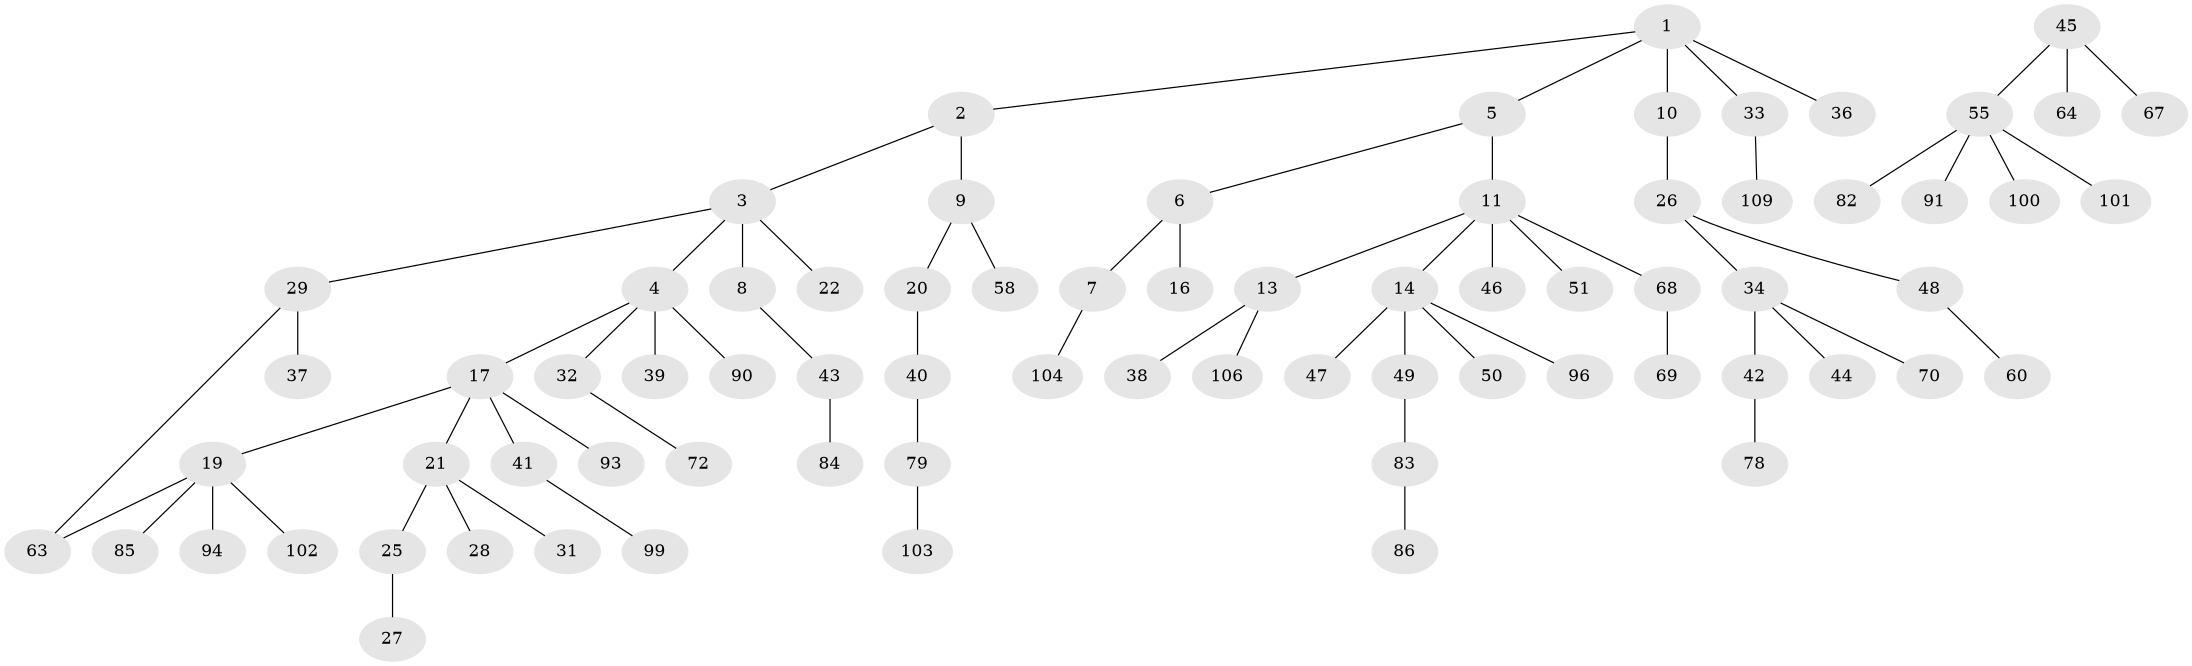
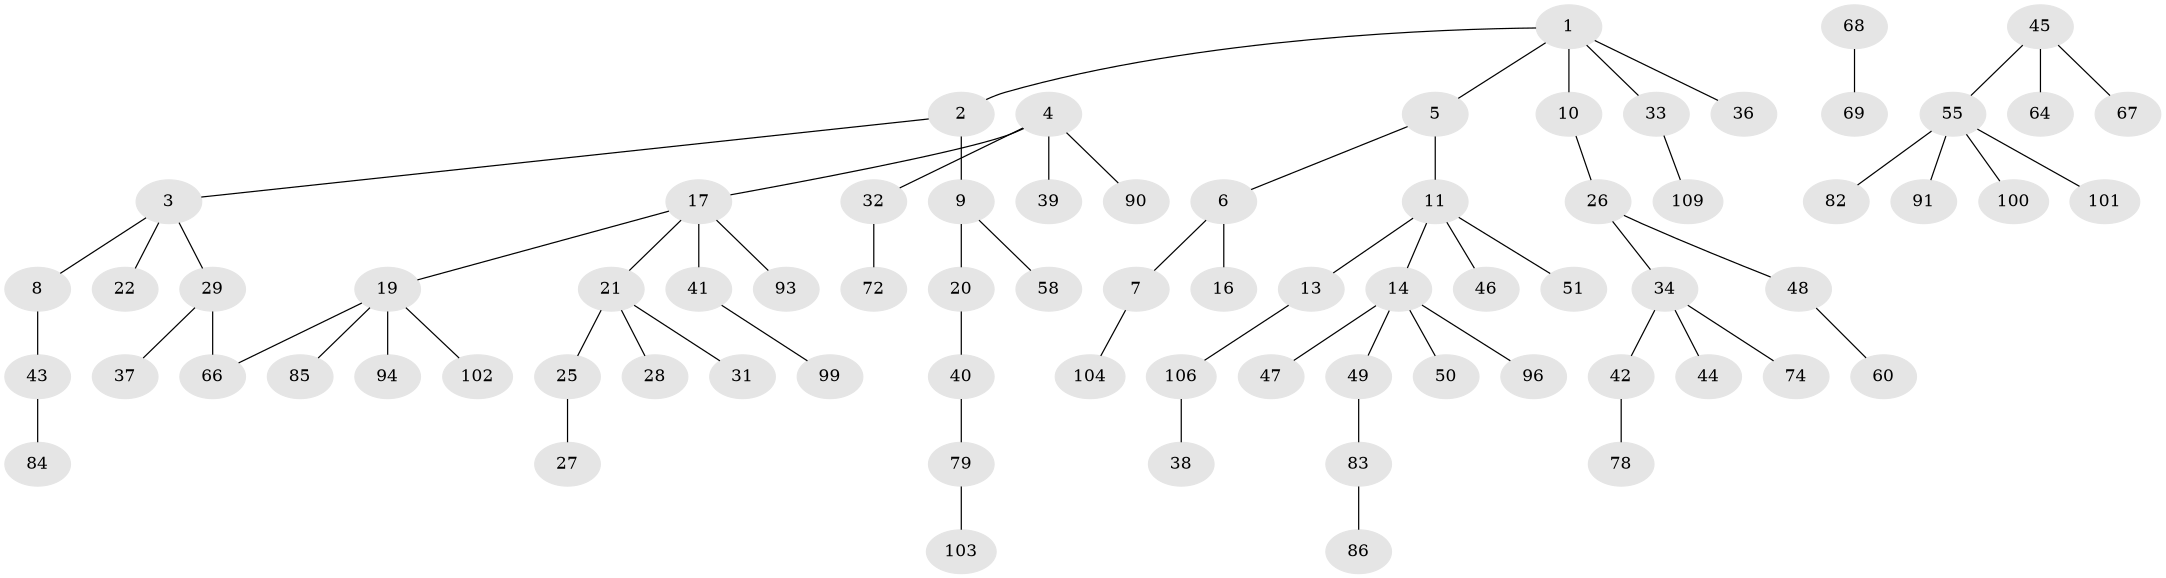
edge "3" -- "4": removed
edge "11" -- "68": removed
edge "13" -- "38": now "106" -- "38"
node "70": label "70" -> "74"
node "63": label "63" -> "66"
